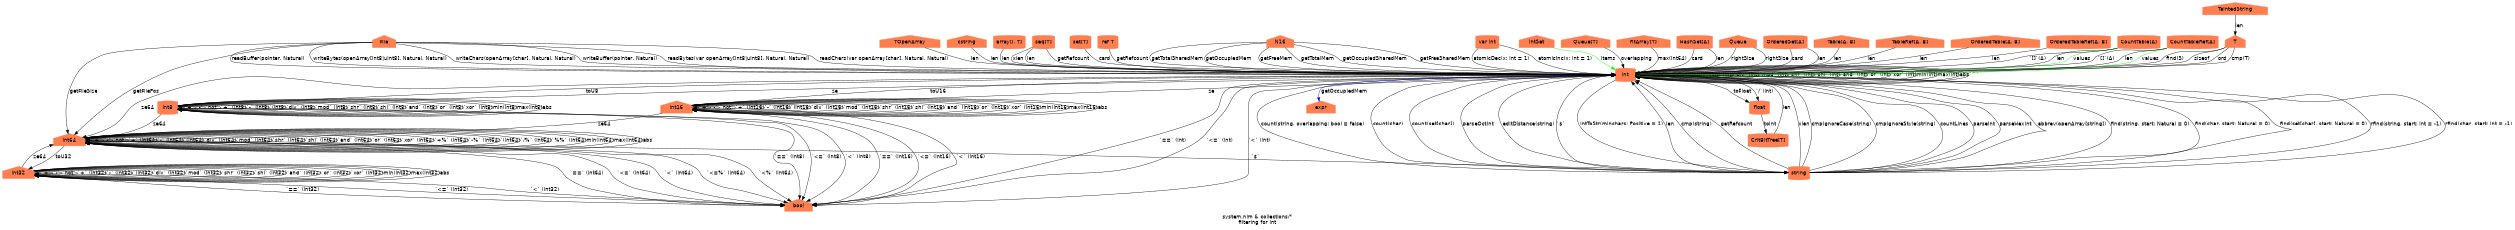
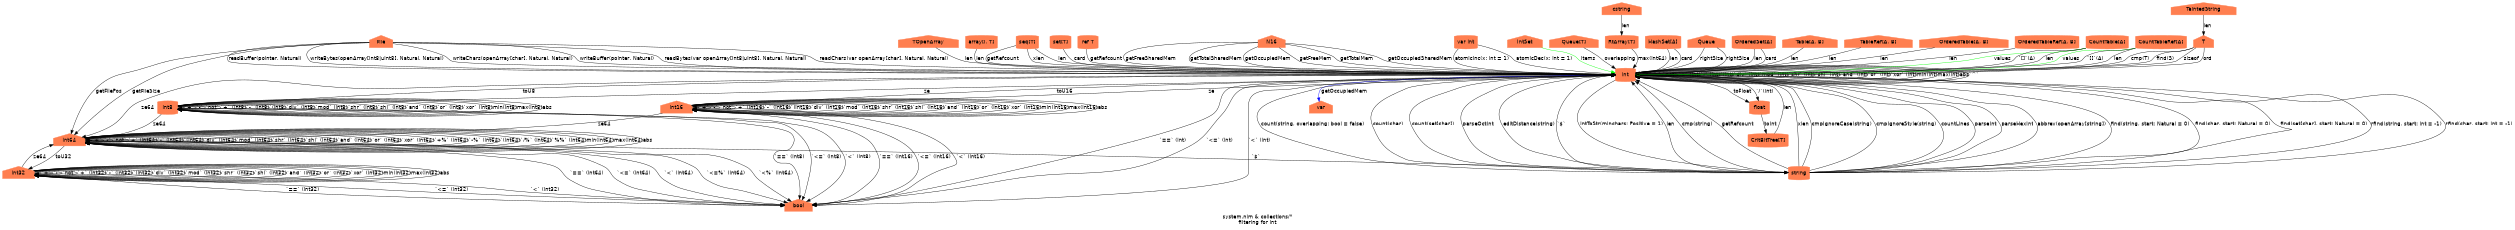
node "RtArray[T]": shape house -> cylinder
edge "cstring" -> "int": now "cstring" -> "RtArray[T]"
node "expr": label "expr" -> "var"
